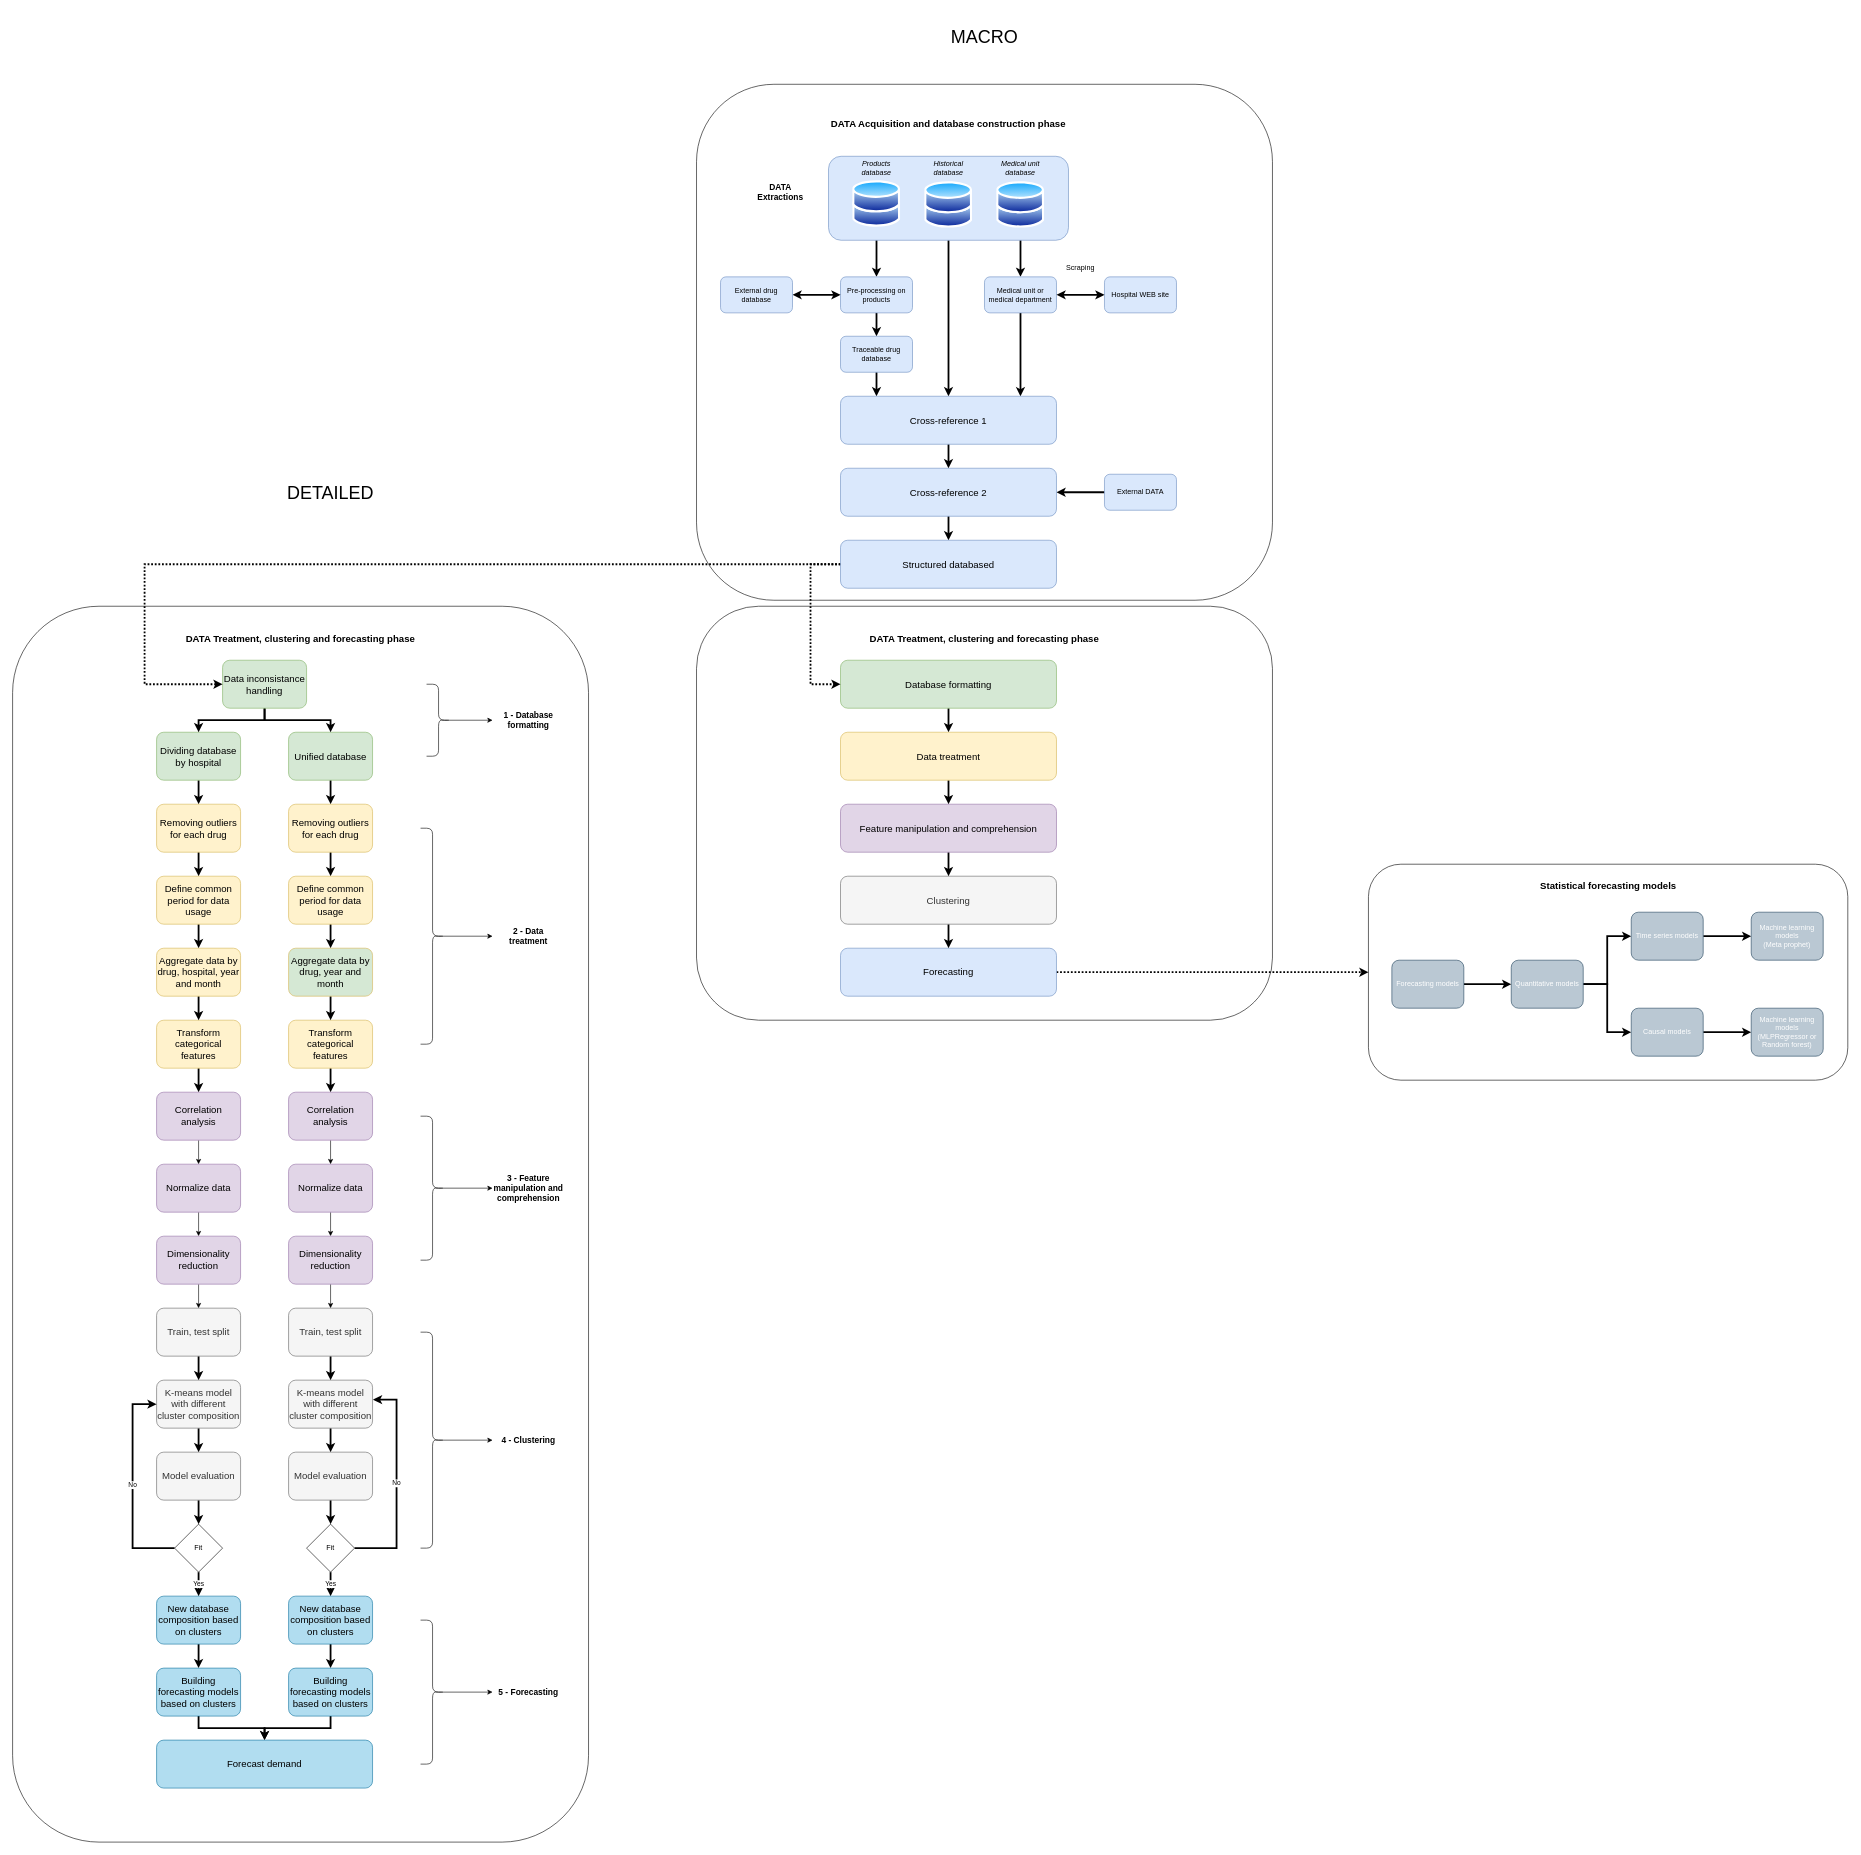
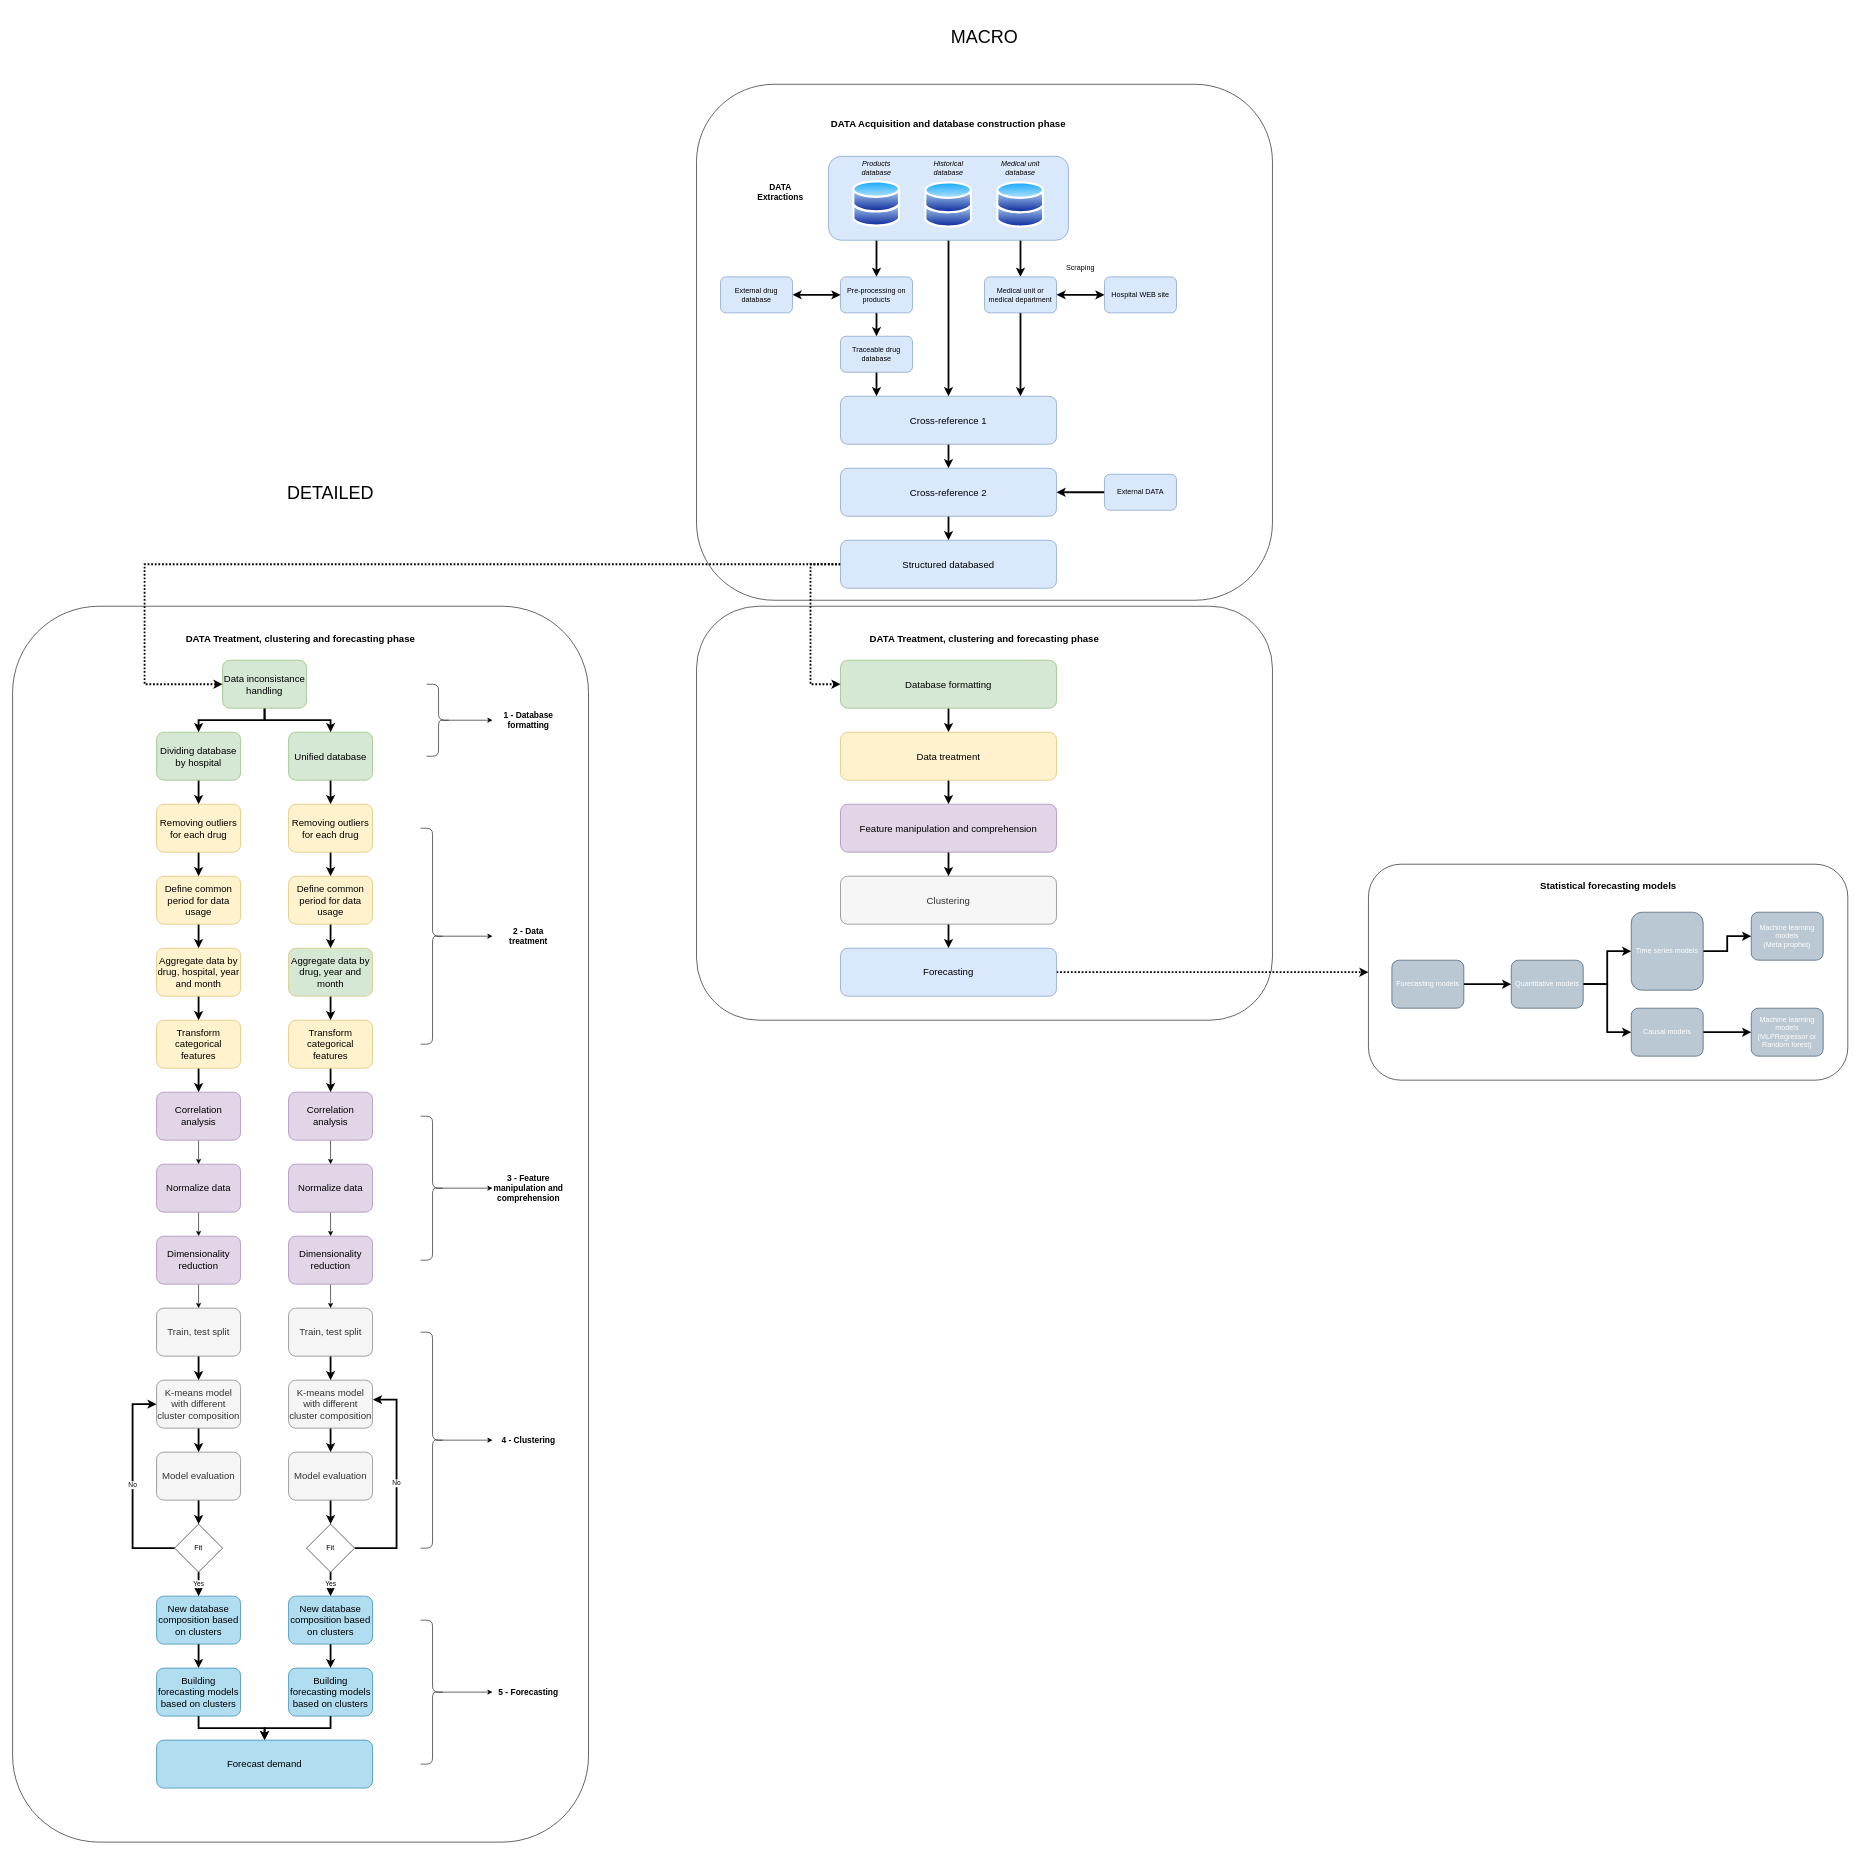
node "Time series models": size 72x48 -> 72x78
